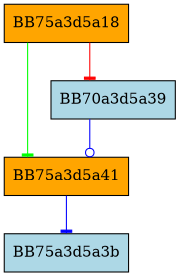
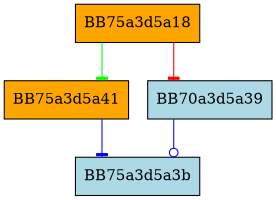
edge "BB70a3d5a39" -> "BB75a3d5a41": now "BB70a3d5a39" -> "BB75a3d5a3b"
